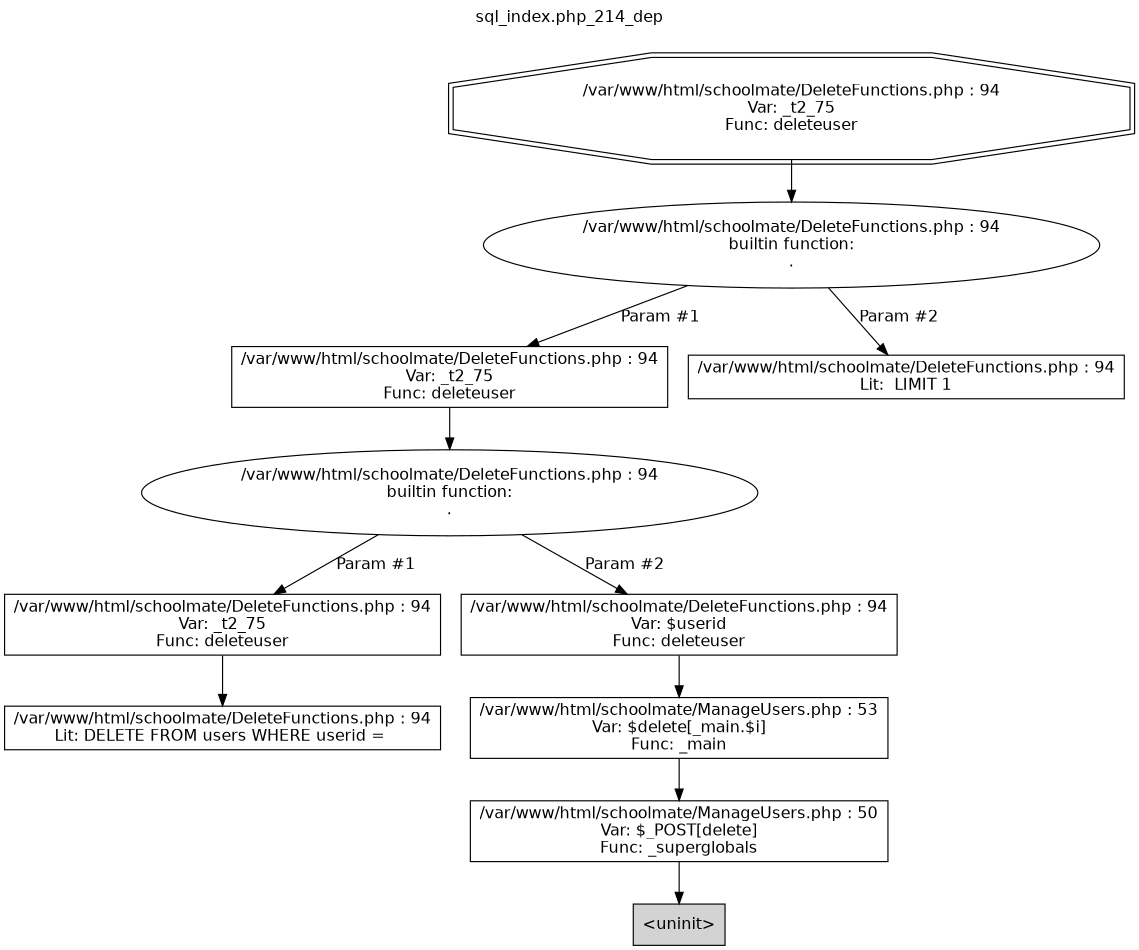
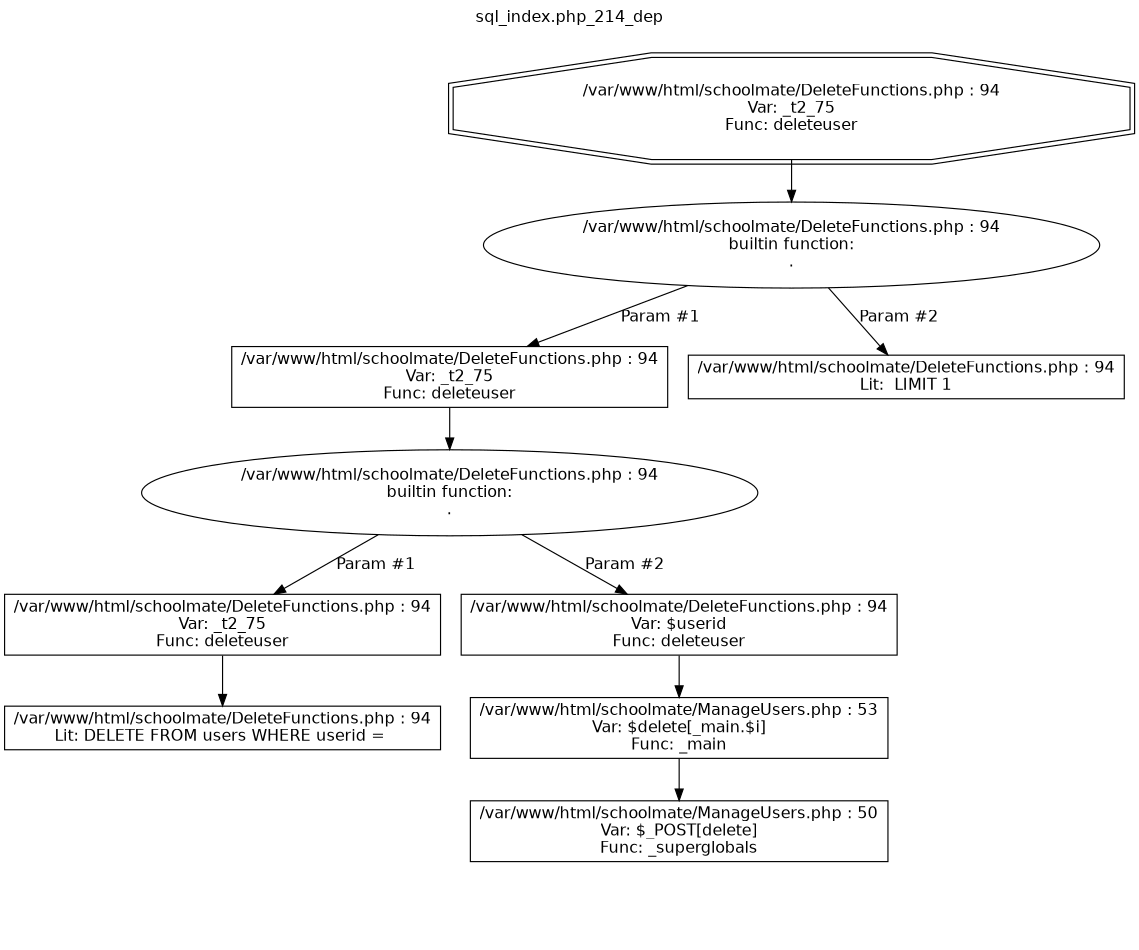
node "<uninit>": removed
